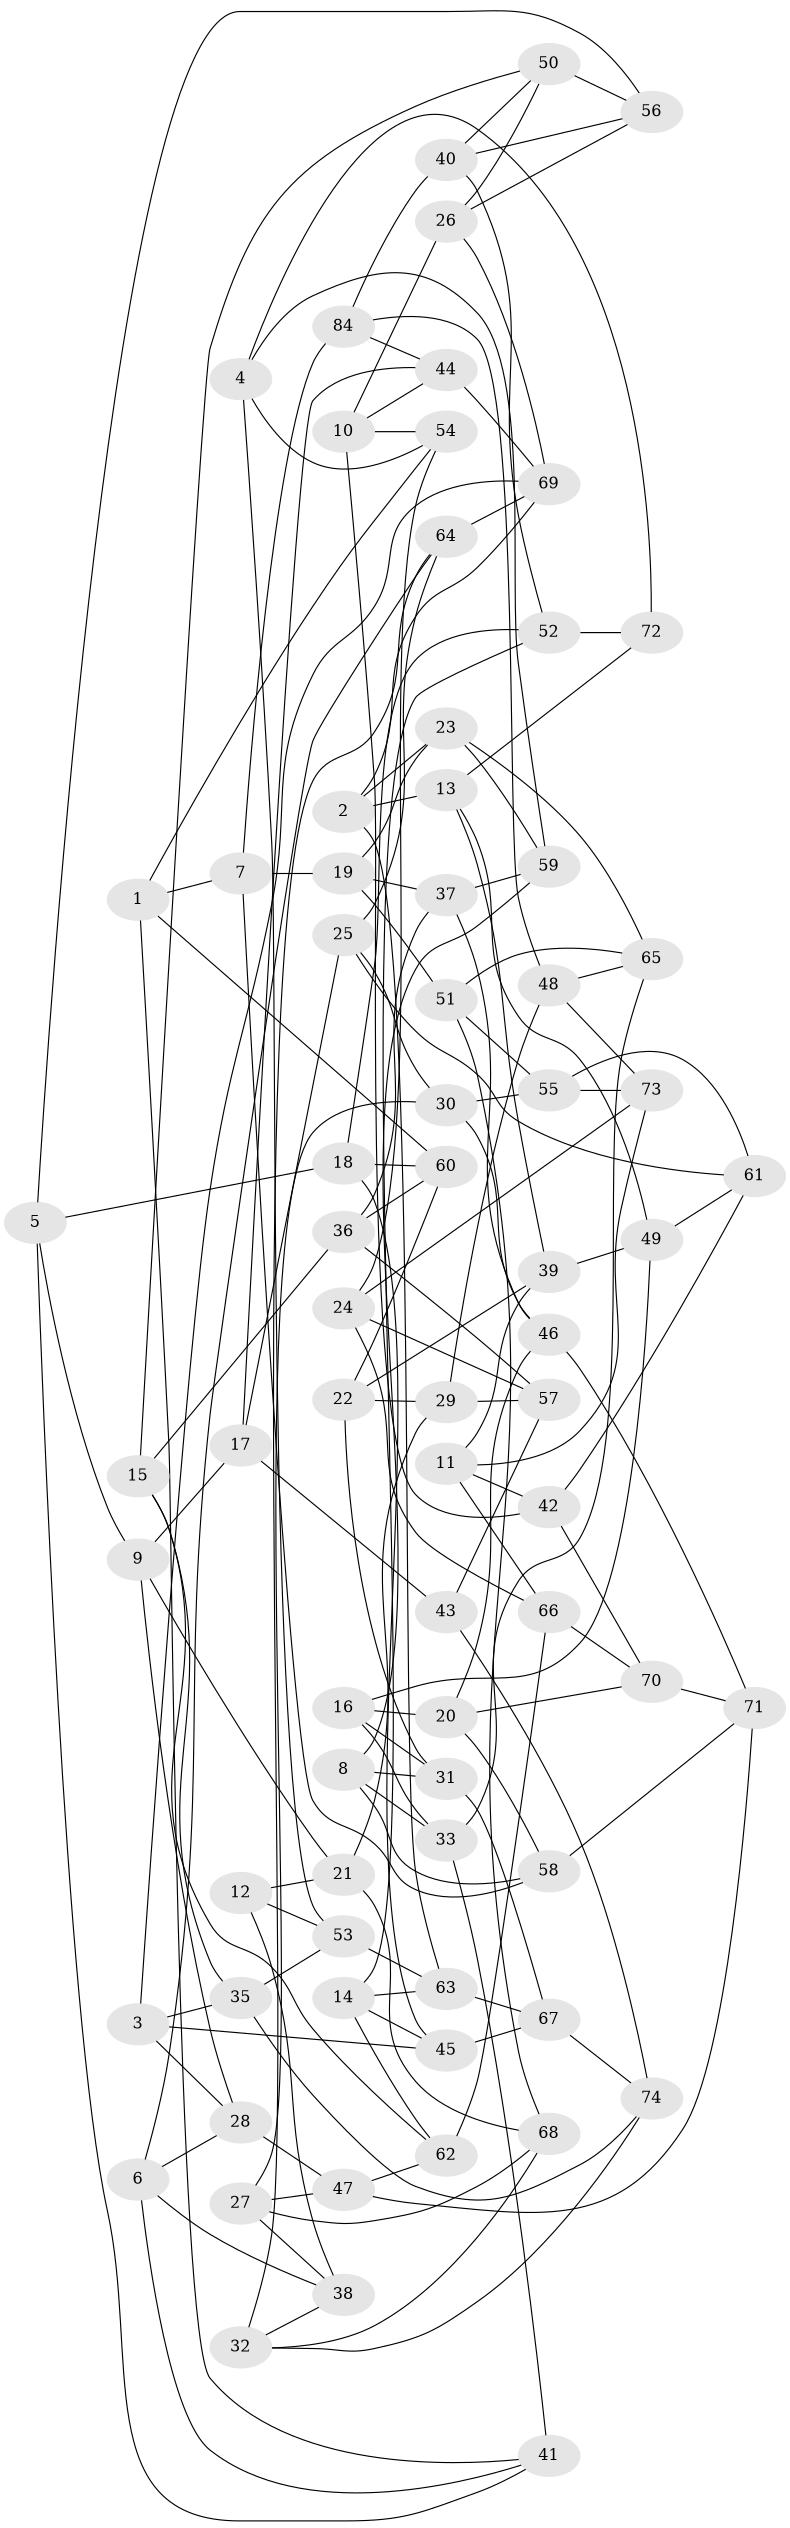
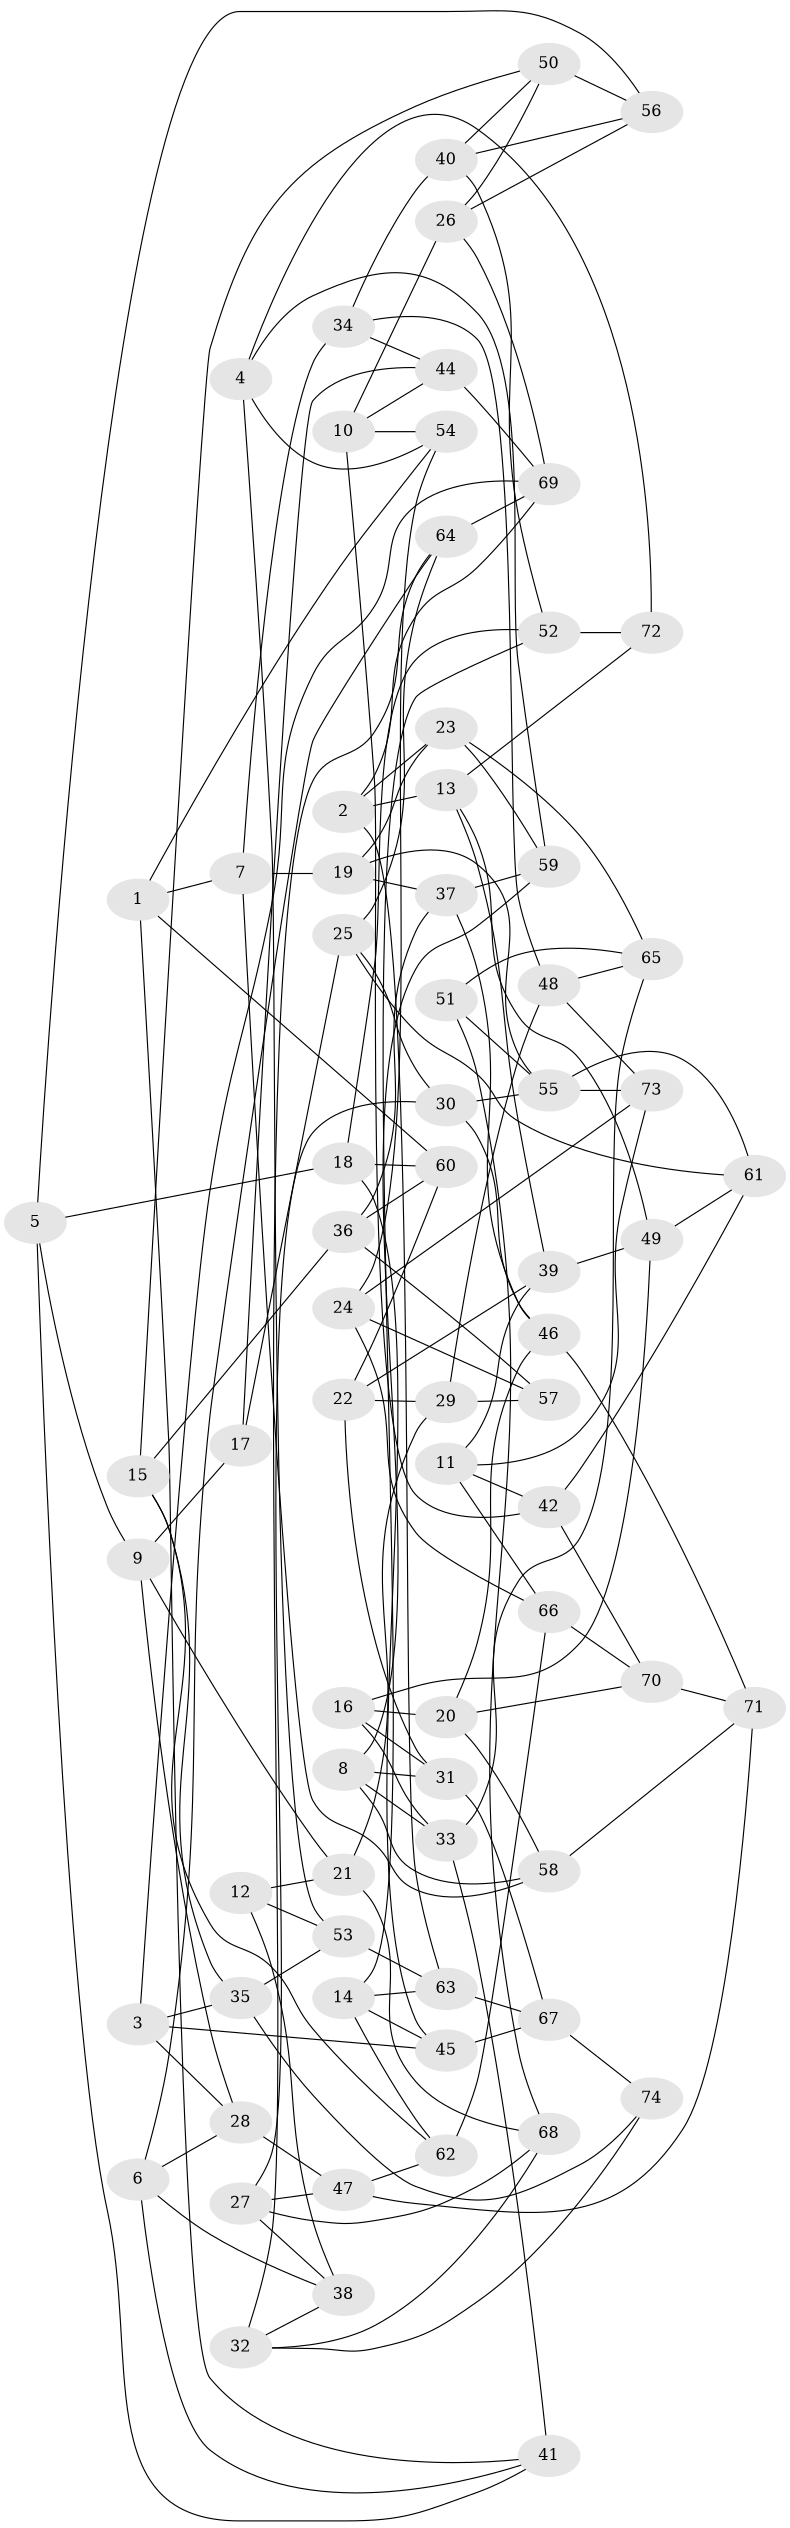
node "84": label "84" -> "34"
edge "19" -- "51": now "19" -- "55"
node "43": removed
